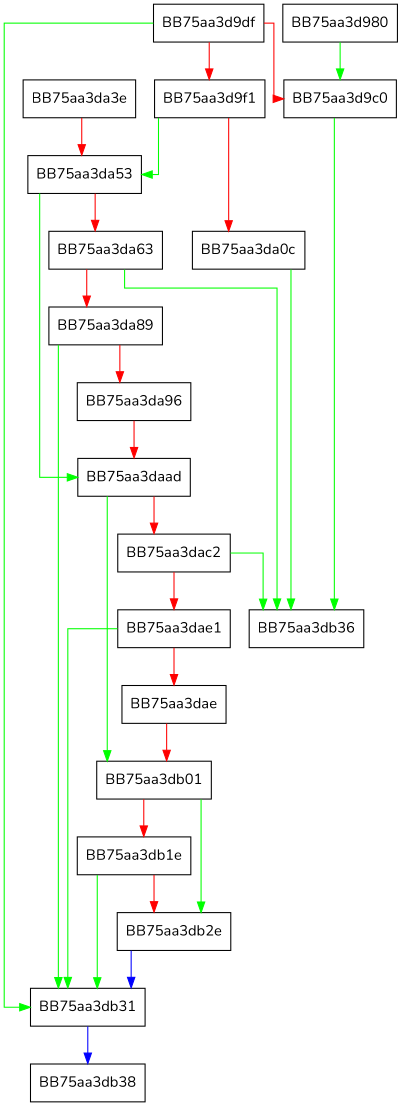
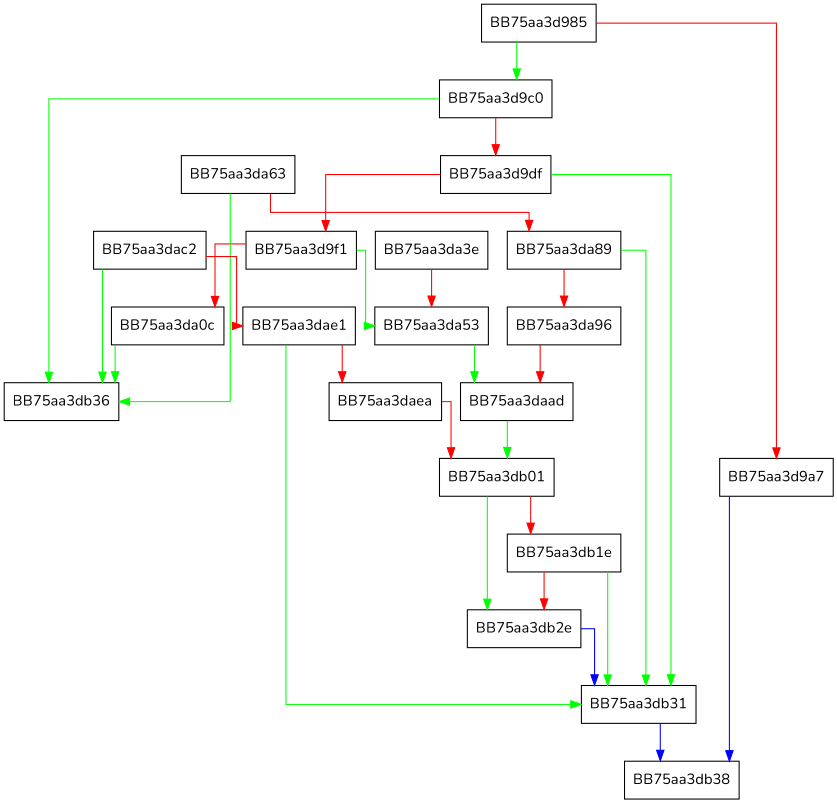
node "BB75aa3d980": label "BB75aa3d980" -> "BB75aa3d985"
edge "BB75aa3d9df" -> "BB75aa3d9c0": reversed
edge "BB75aa3da53" -> "BB75aa3da63": removed
node "BB75aa3d9a7": added
edge "BB75aa3daad" -> "BB75aa3dac2": removed
node "BB75aa3dae": label "BB75aa3dae" -> "BB75aa3daea"
